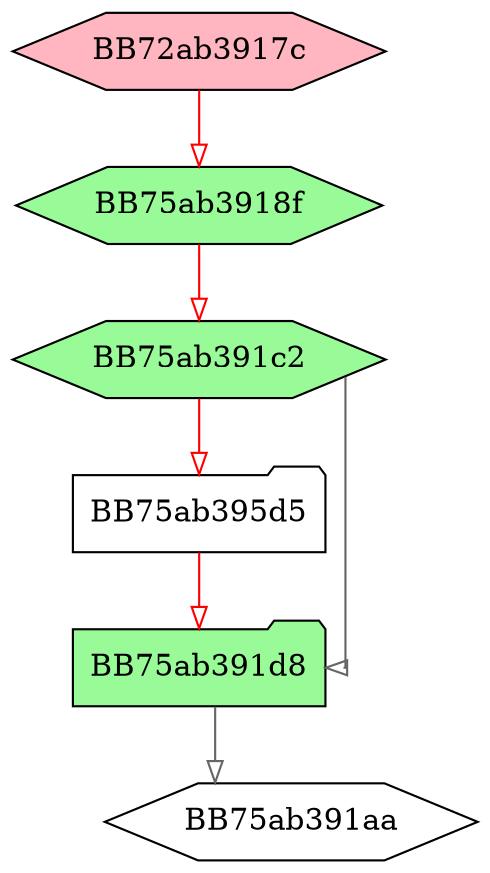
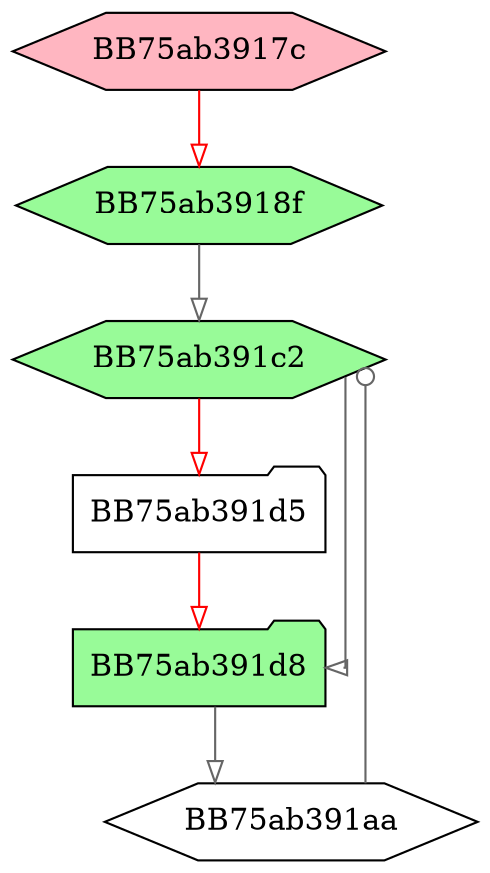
node "BB72ab3917c": label "BB72ab3917c" -> "BB75ab3917c"
edge "BB75ab3918f" -> "BB75ab391c2": color red -> gray40
node "BB75ab395d5": label "BB75ab395d5" -> "BB75ab391d5"
edge "BB75ab391aa" -> "BB75ab391c2": added
